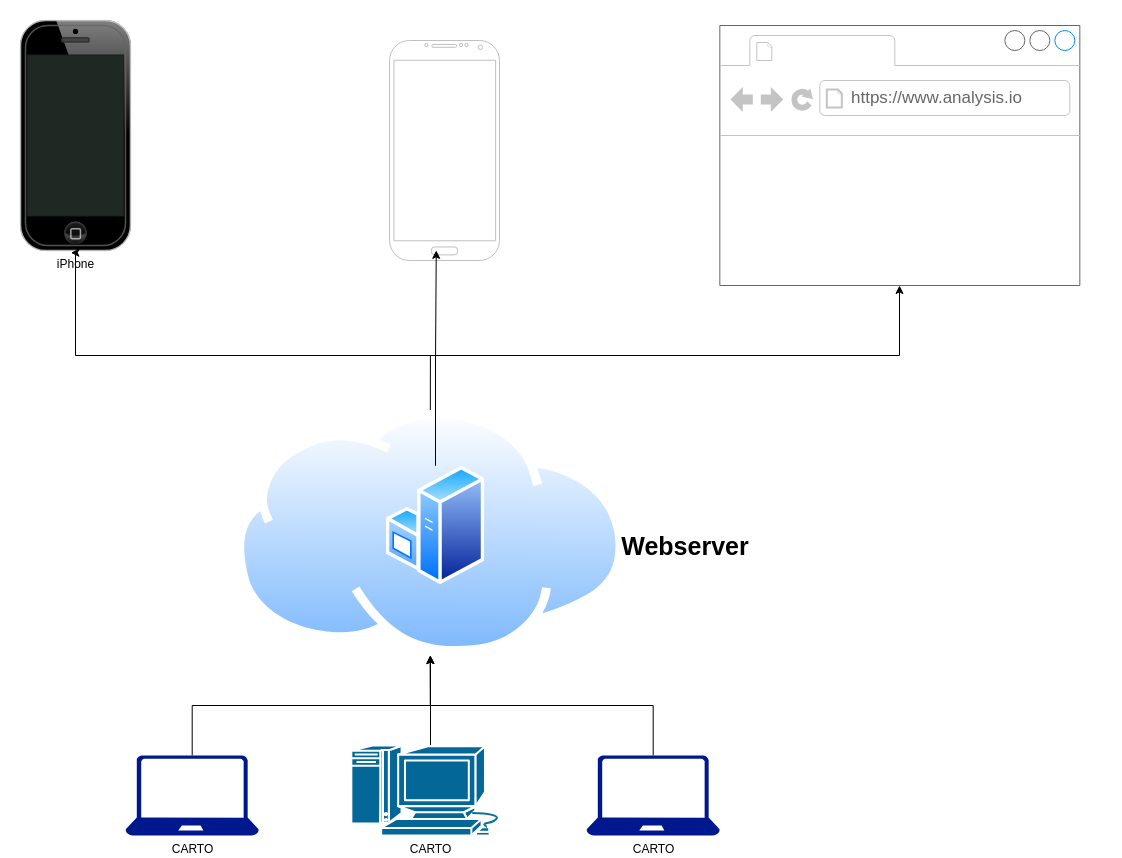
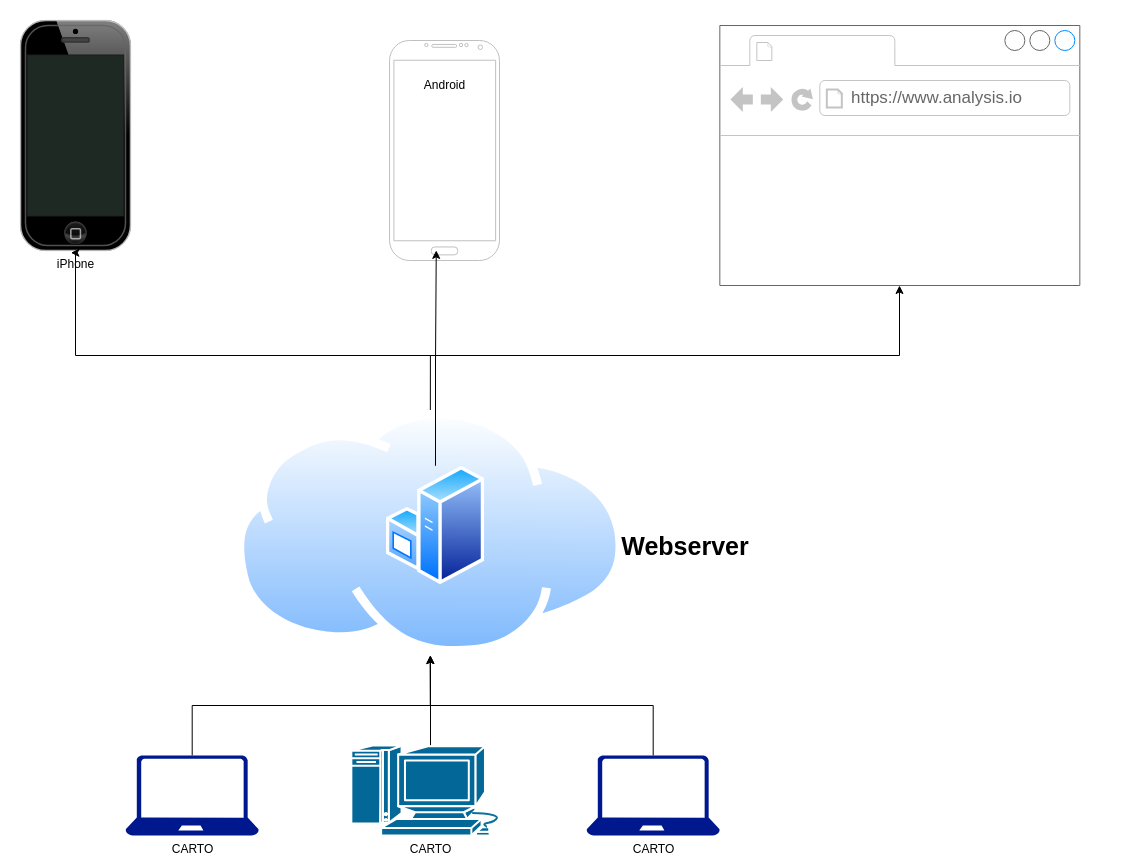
node "Android": added
